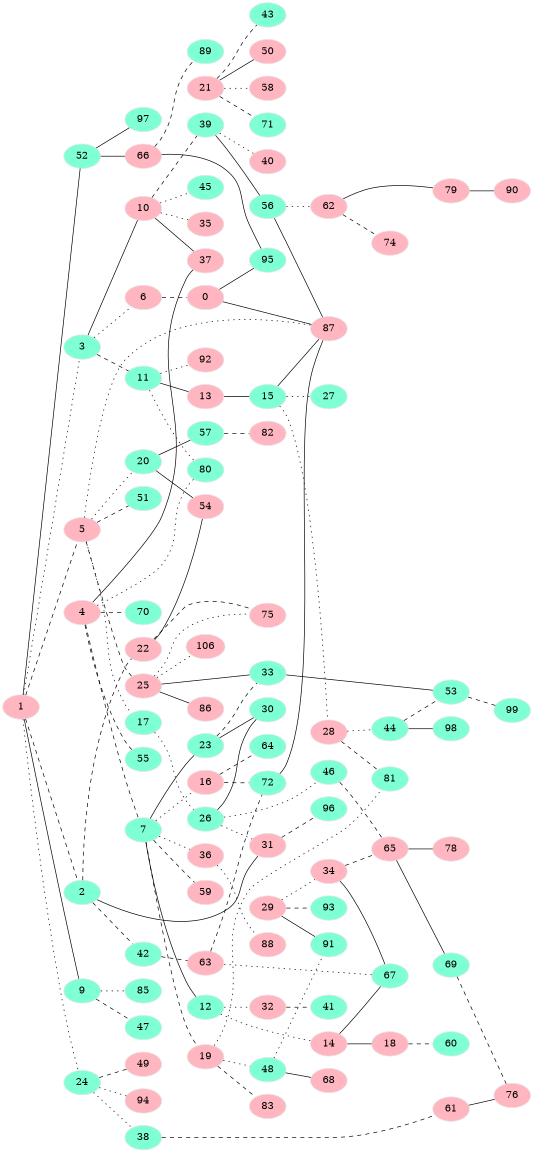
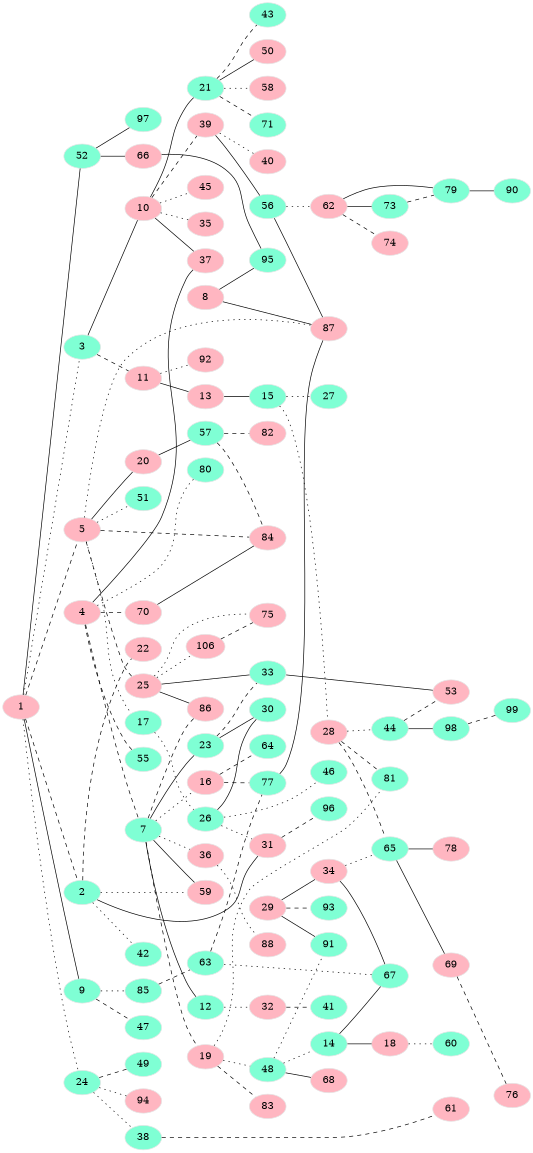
node "89": removed
node "21": fillcolor lightpink -> aquamarine
node "39": fillcolor aquamarine -> lightpink
edge "21" -- "10": added
node "45": fillcolor aquamarine -> lightpink
node "79": fillcolor lightpink -> aquamarine
node "90": fillcolor lightpink -> aquamarine
node "73": added
node "6": removed
node "0": label "0" -> "8"
edge "87" -- "15": removed
node "11": fillcolor aquamarine -> lightpink
edge "11" -- "80": removed
node "20": fillcolor aquamarine -> lightpink
edge "20" -- "5": style dotted -> solid
node "54": removed
edge "51" -- "5": style dashed -> dotted
node "84": added
edge "75" -- "22": now "75" -- "106"
node "70": fillcolor aquamarine -> lightpink
node "53": fillcolor aquamarine -> lightpink
edge "53" -- "99": now "98" -- "99"
edge "86" -- "7": added
node "72": label "72" -> "77"
edge "46" -- "65": now "28" -- "65"
node "65": fillcolor lightpink -> aquamarine
edge "65" -- "34": style dashed -> dotted
edge "7" -- "59": style dashed -> solid
edge "34" -- "29": style dotted -> solid
edge "2" -- "59": added
edge "2" -- "42": style dashed -> dotted
edge "42" -- "63": now "85" -- "63"
node "63": fillcolor lightpink -> aquamarine
node "69": fillcolor aquamarine -> lightpink
edge "12" -- "14": now "48" -- "14"
node "14": fillcolor lightpink -> aquamarine
edge "18" -- "60": style dashed -> dotted
node "49": fillcolor lightpink -> aquamarine
edge "76" -- "61": removed
